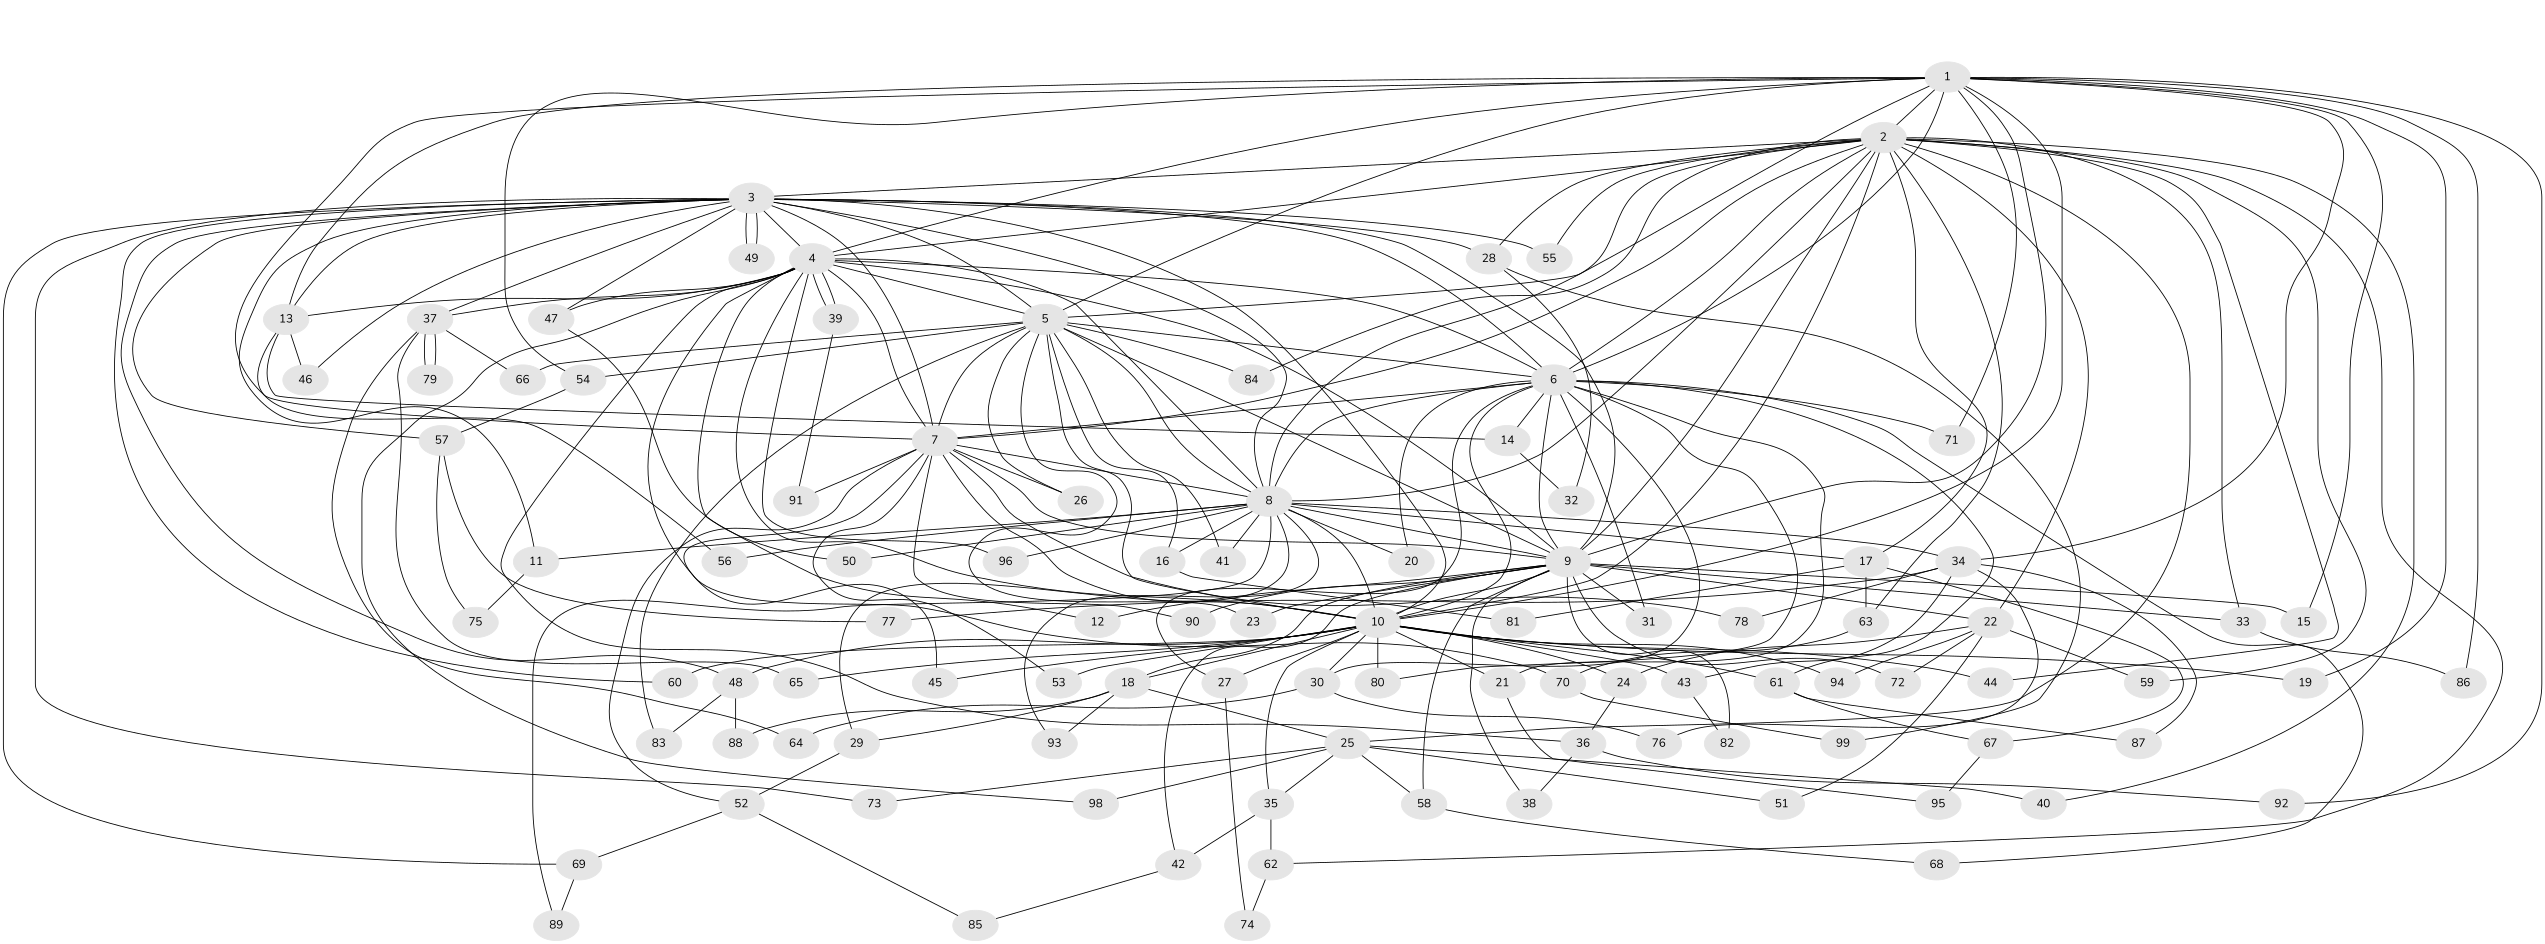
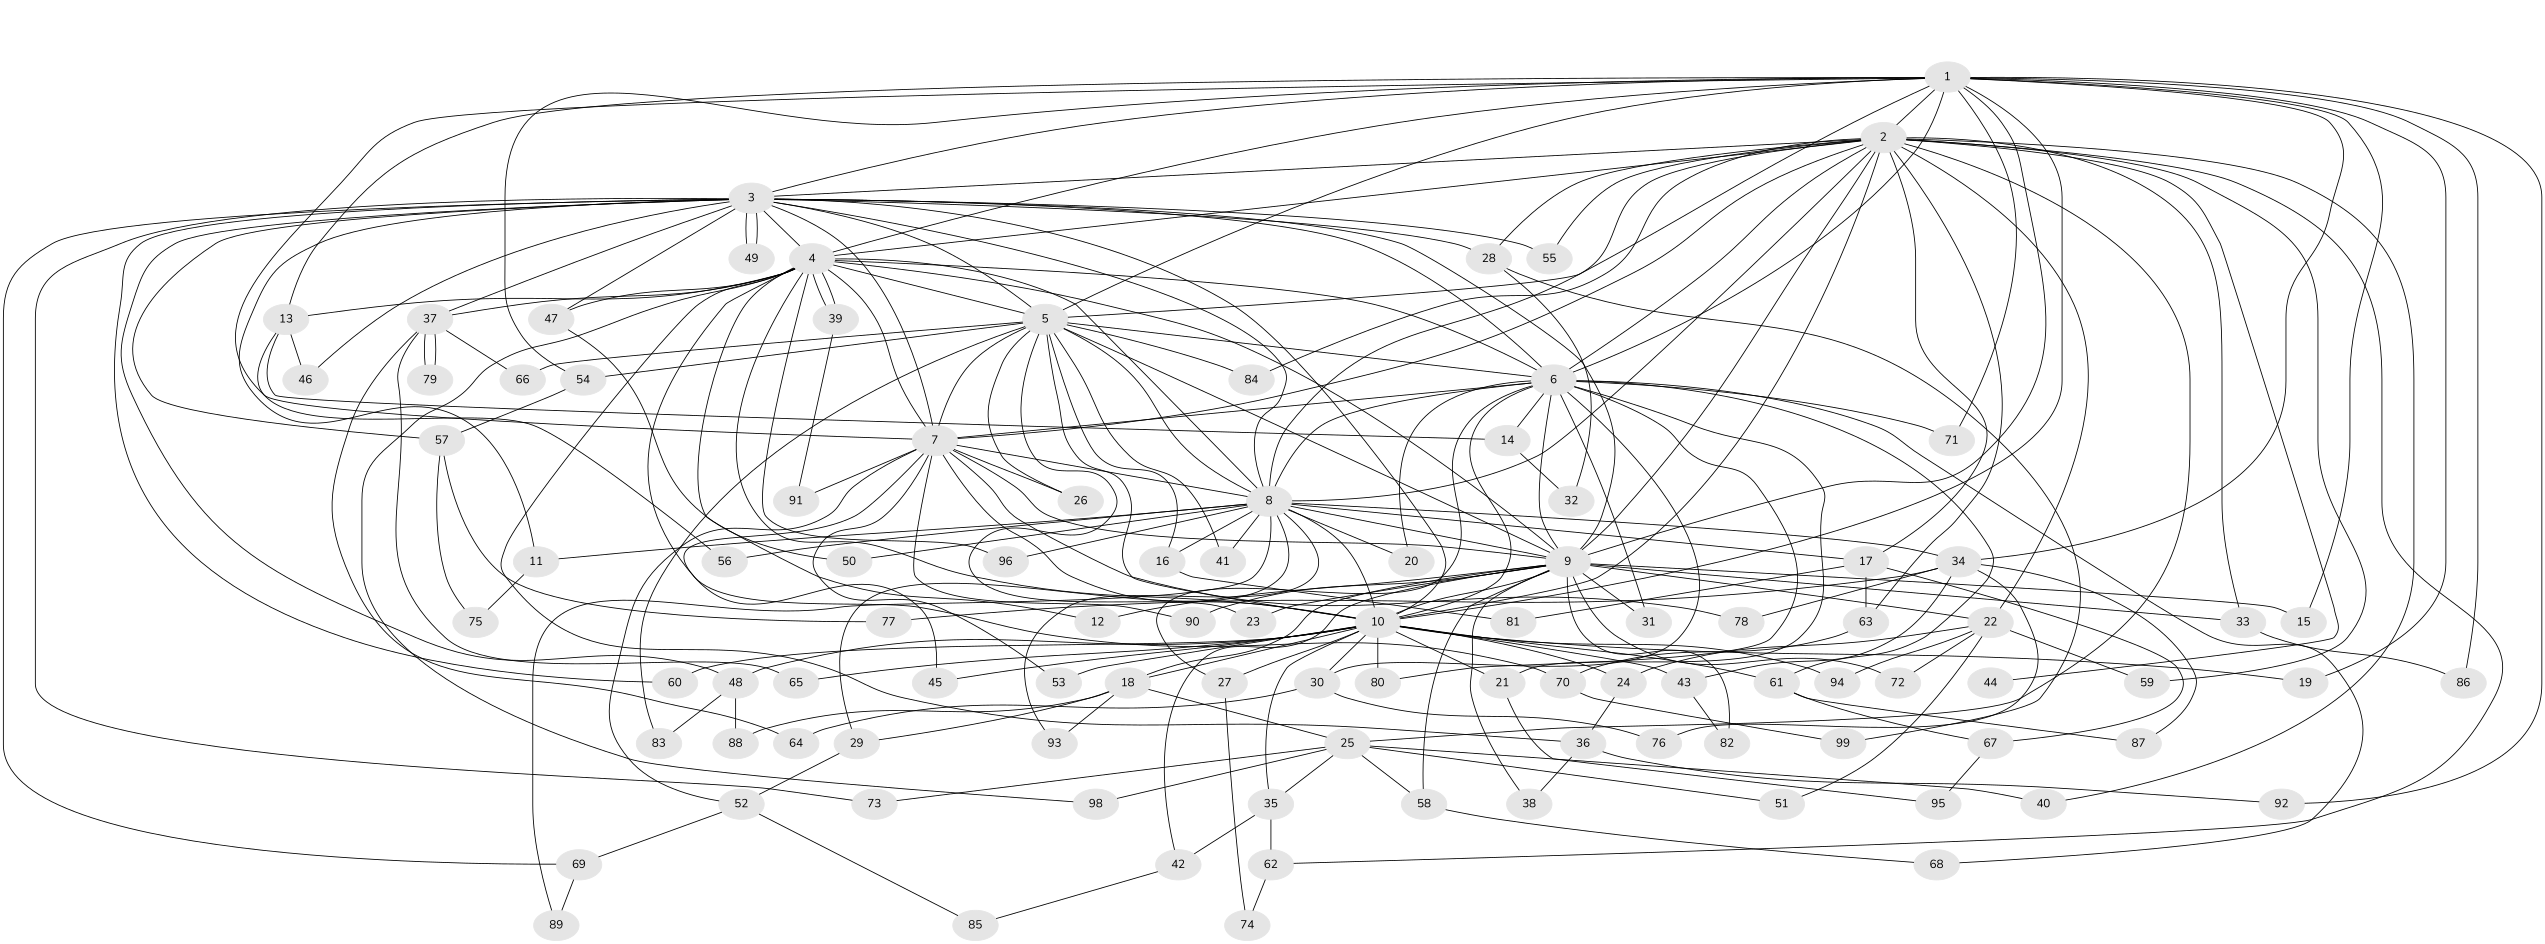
edge "3" -- "13": now "3" -- "1"
edge "10" -- "44": removed
